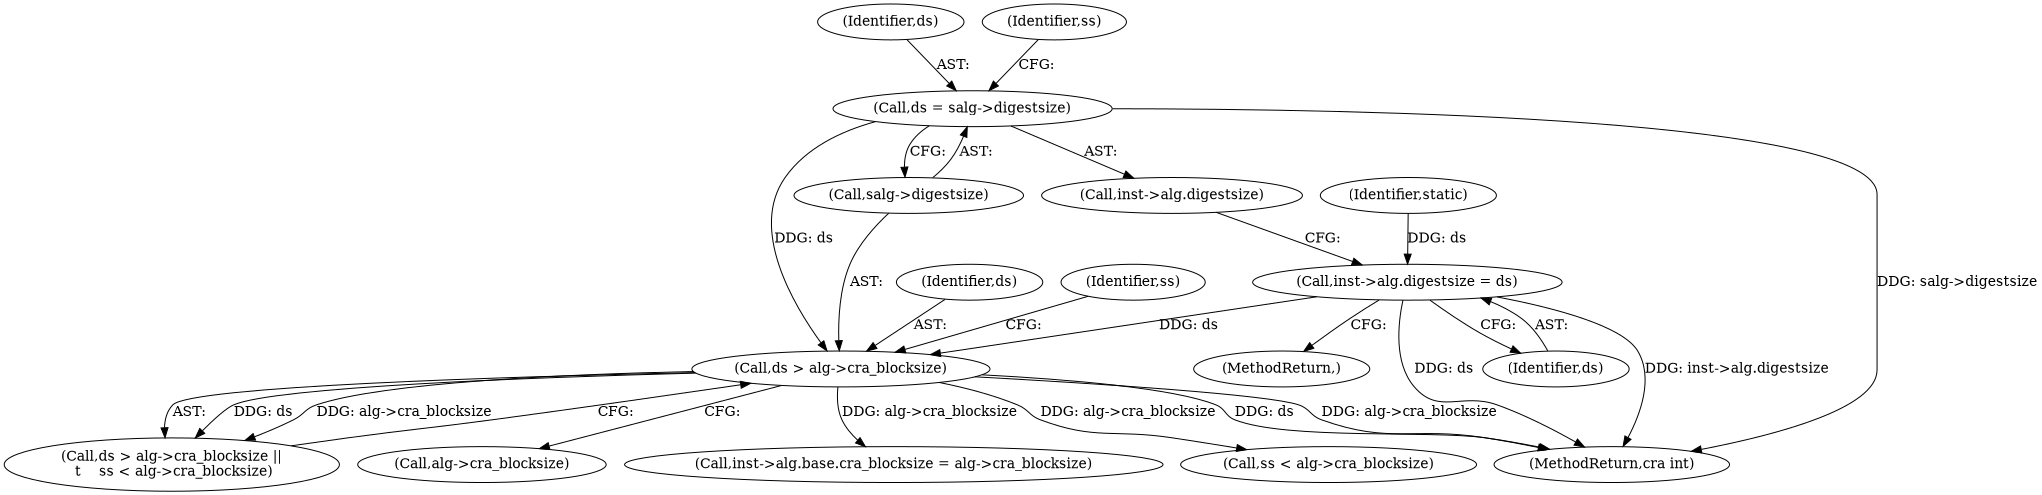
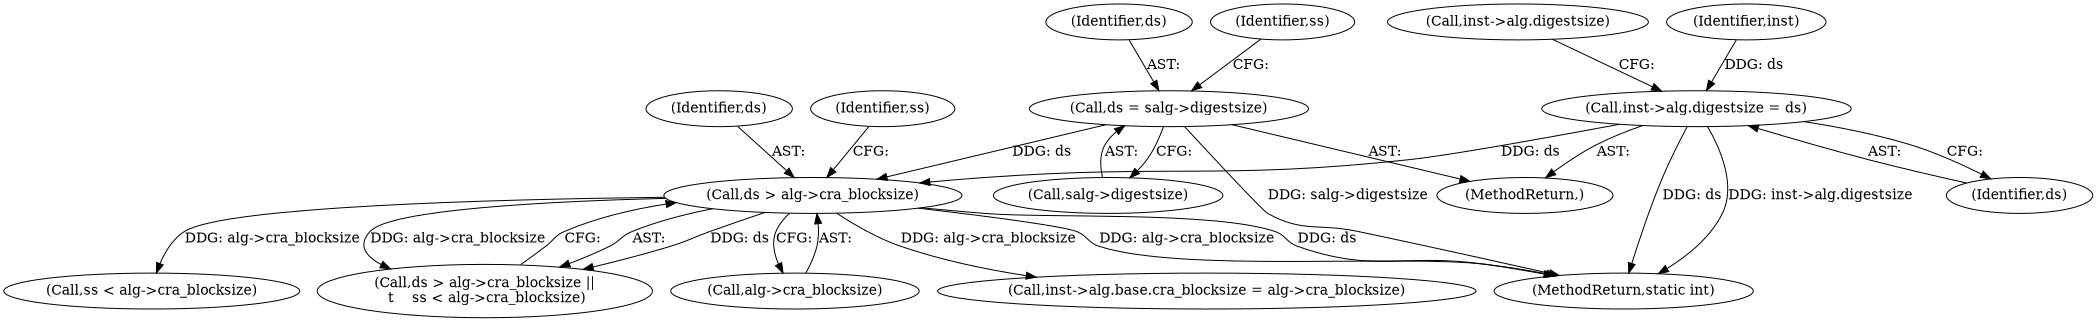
edge "(Call,ds = salg->digestsize)" -> "(Call,inst->alg.digestsize)": now "(Call,ds = salg->digestsize)" -> "(MethodReturn,)"
node "(Identifier,static)": label "(Identifier,static)" -> "(Identifier,inst)"
edge "(Call,salg->digestsize)" -> "(Call,ds > alg->cra_blocksize)": now "(Call,alg->cra_blocksize)" -> "(Call,ds > alg->cra_blocksize)"
edge "(Call,inst->alg.digestsize = ds)" -> "(MethodReturn,)": label "CFG: " -> "AST: "
node "(MethodReturn,cra int)": label "(MethodReturn,cra int)" -> "(MethodReturn,static int)"
